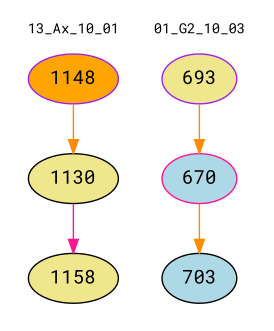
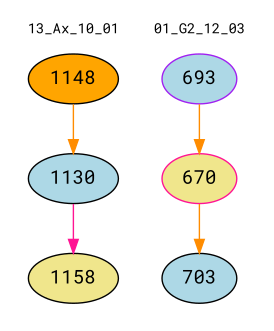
cluster "01_G2_10_03": label "01_G2_10_03" -> "01_G2_12_03"
node "1148": color purple -> black
node "693": fillcolor khaki -> lightblue
node "1130": fillcolor khaki -> lightblue
node "670": fillcolor lightblue -> khaki
